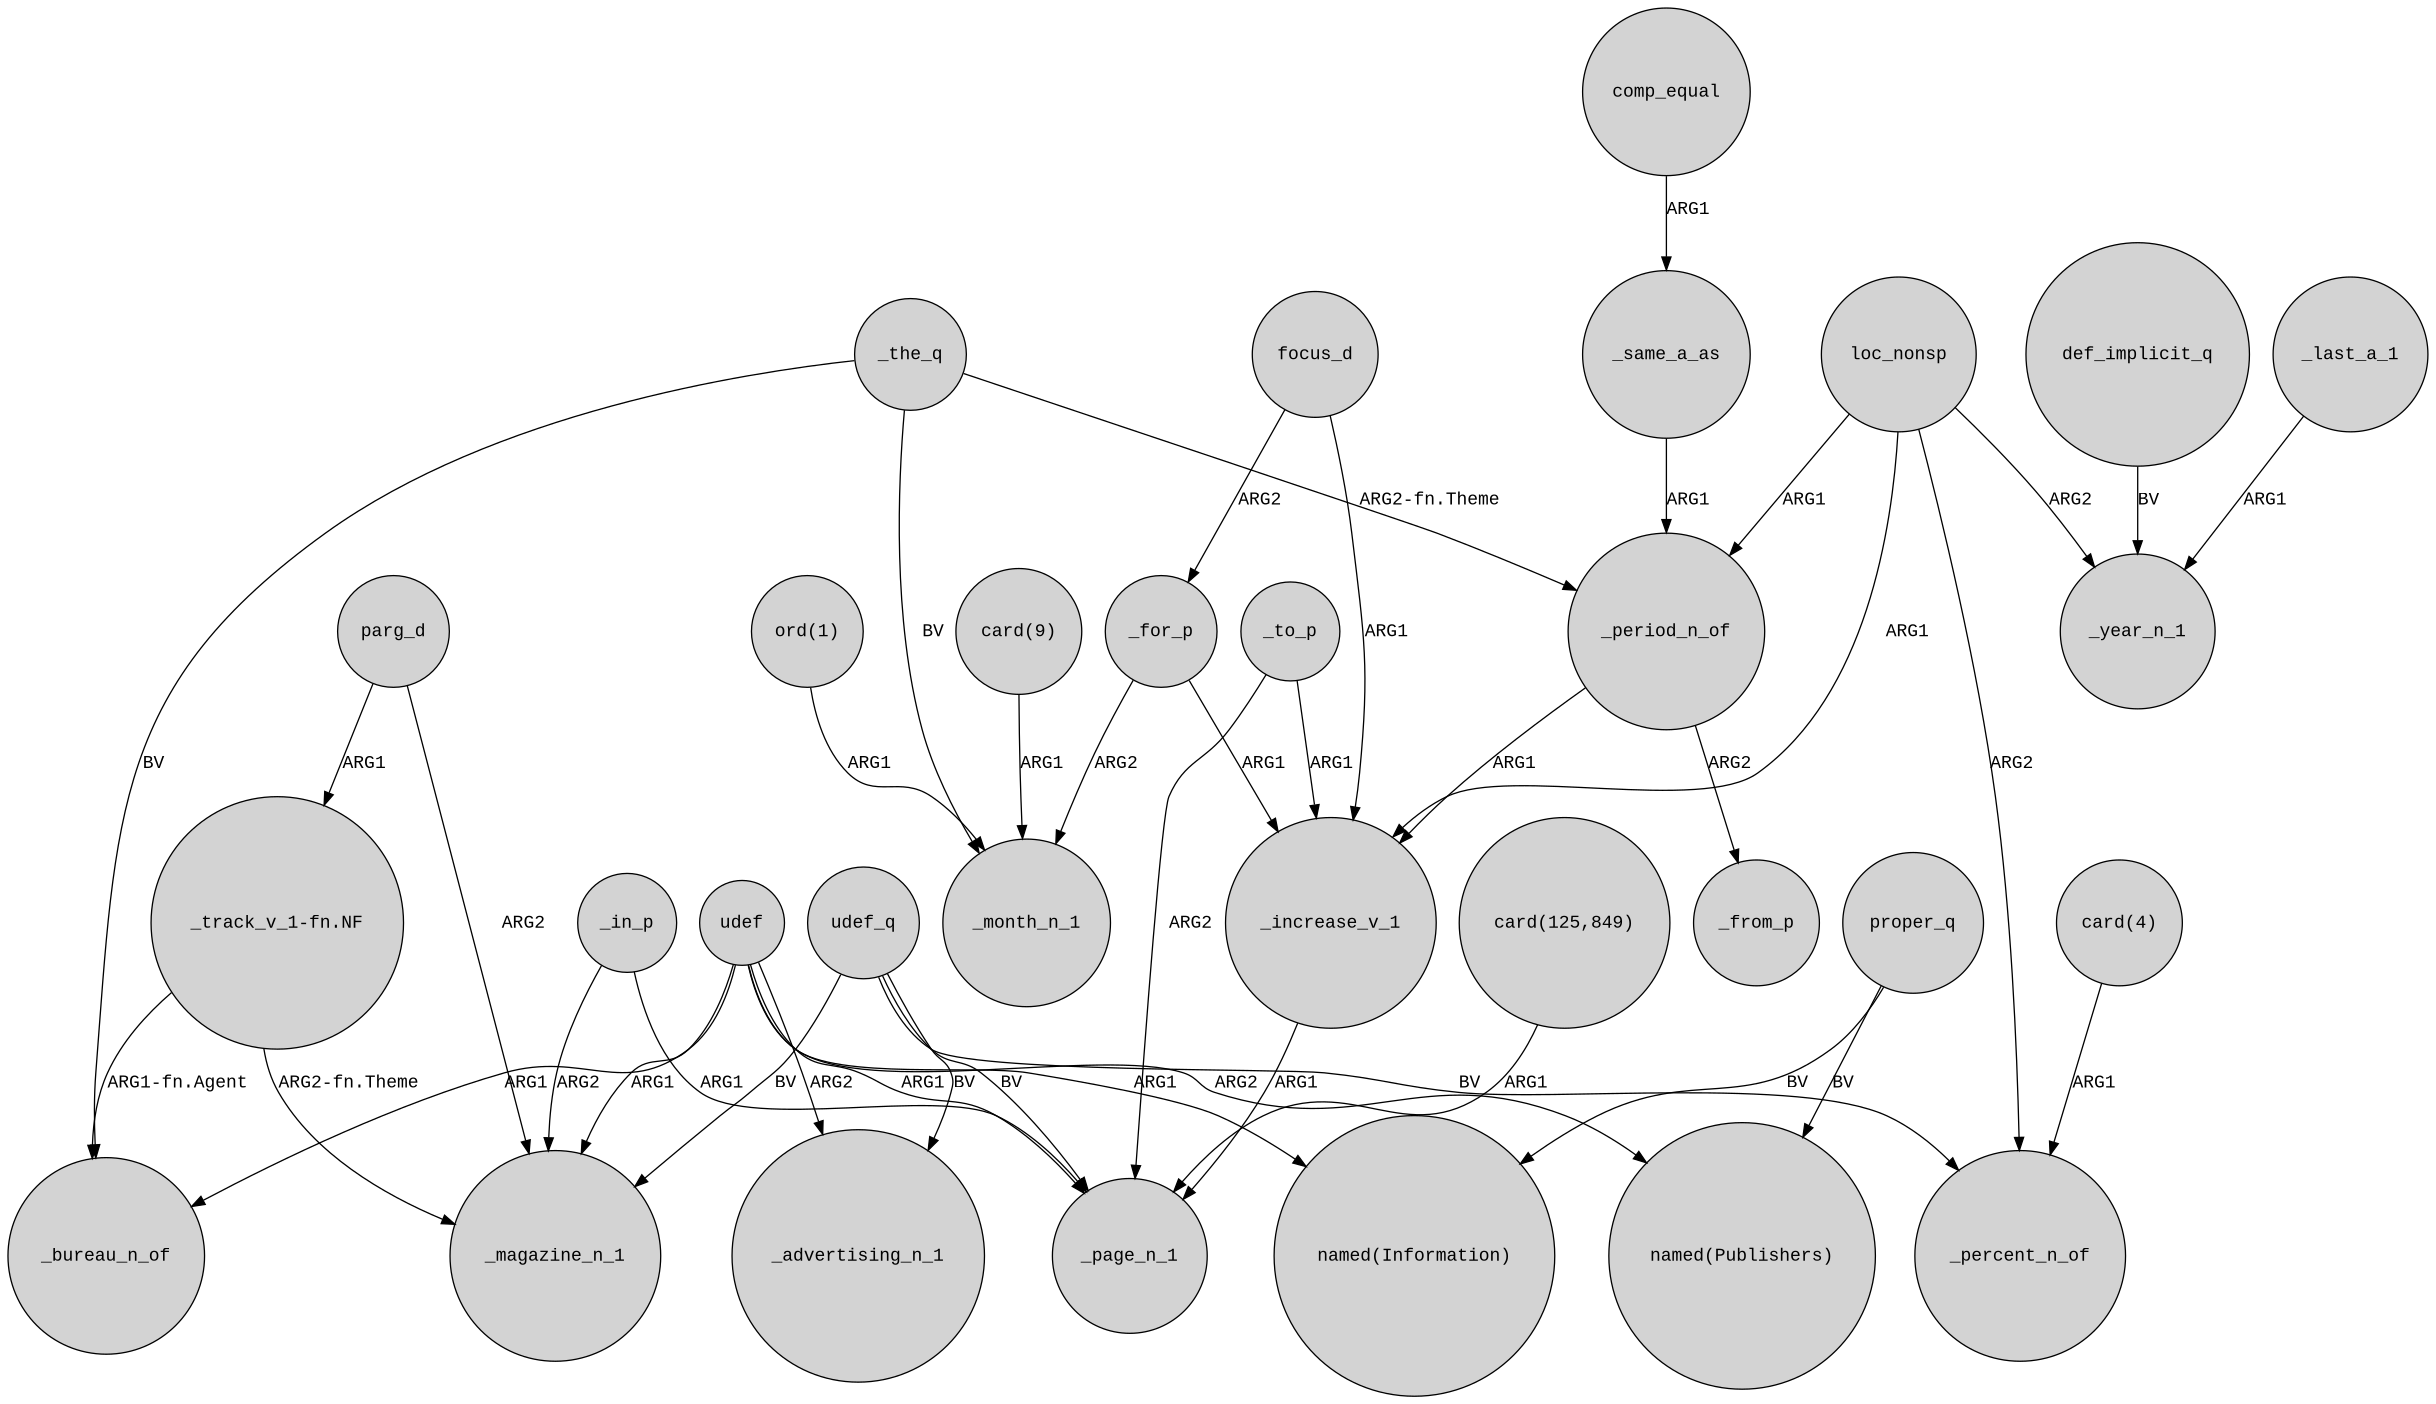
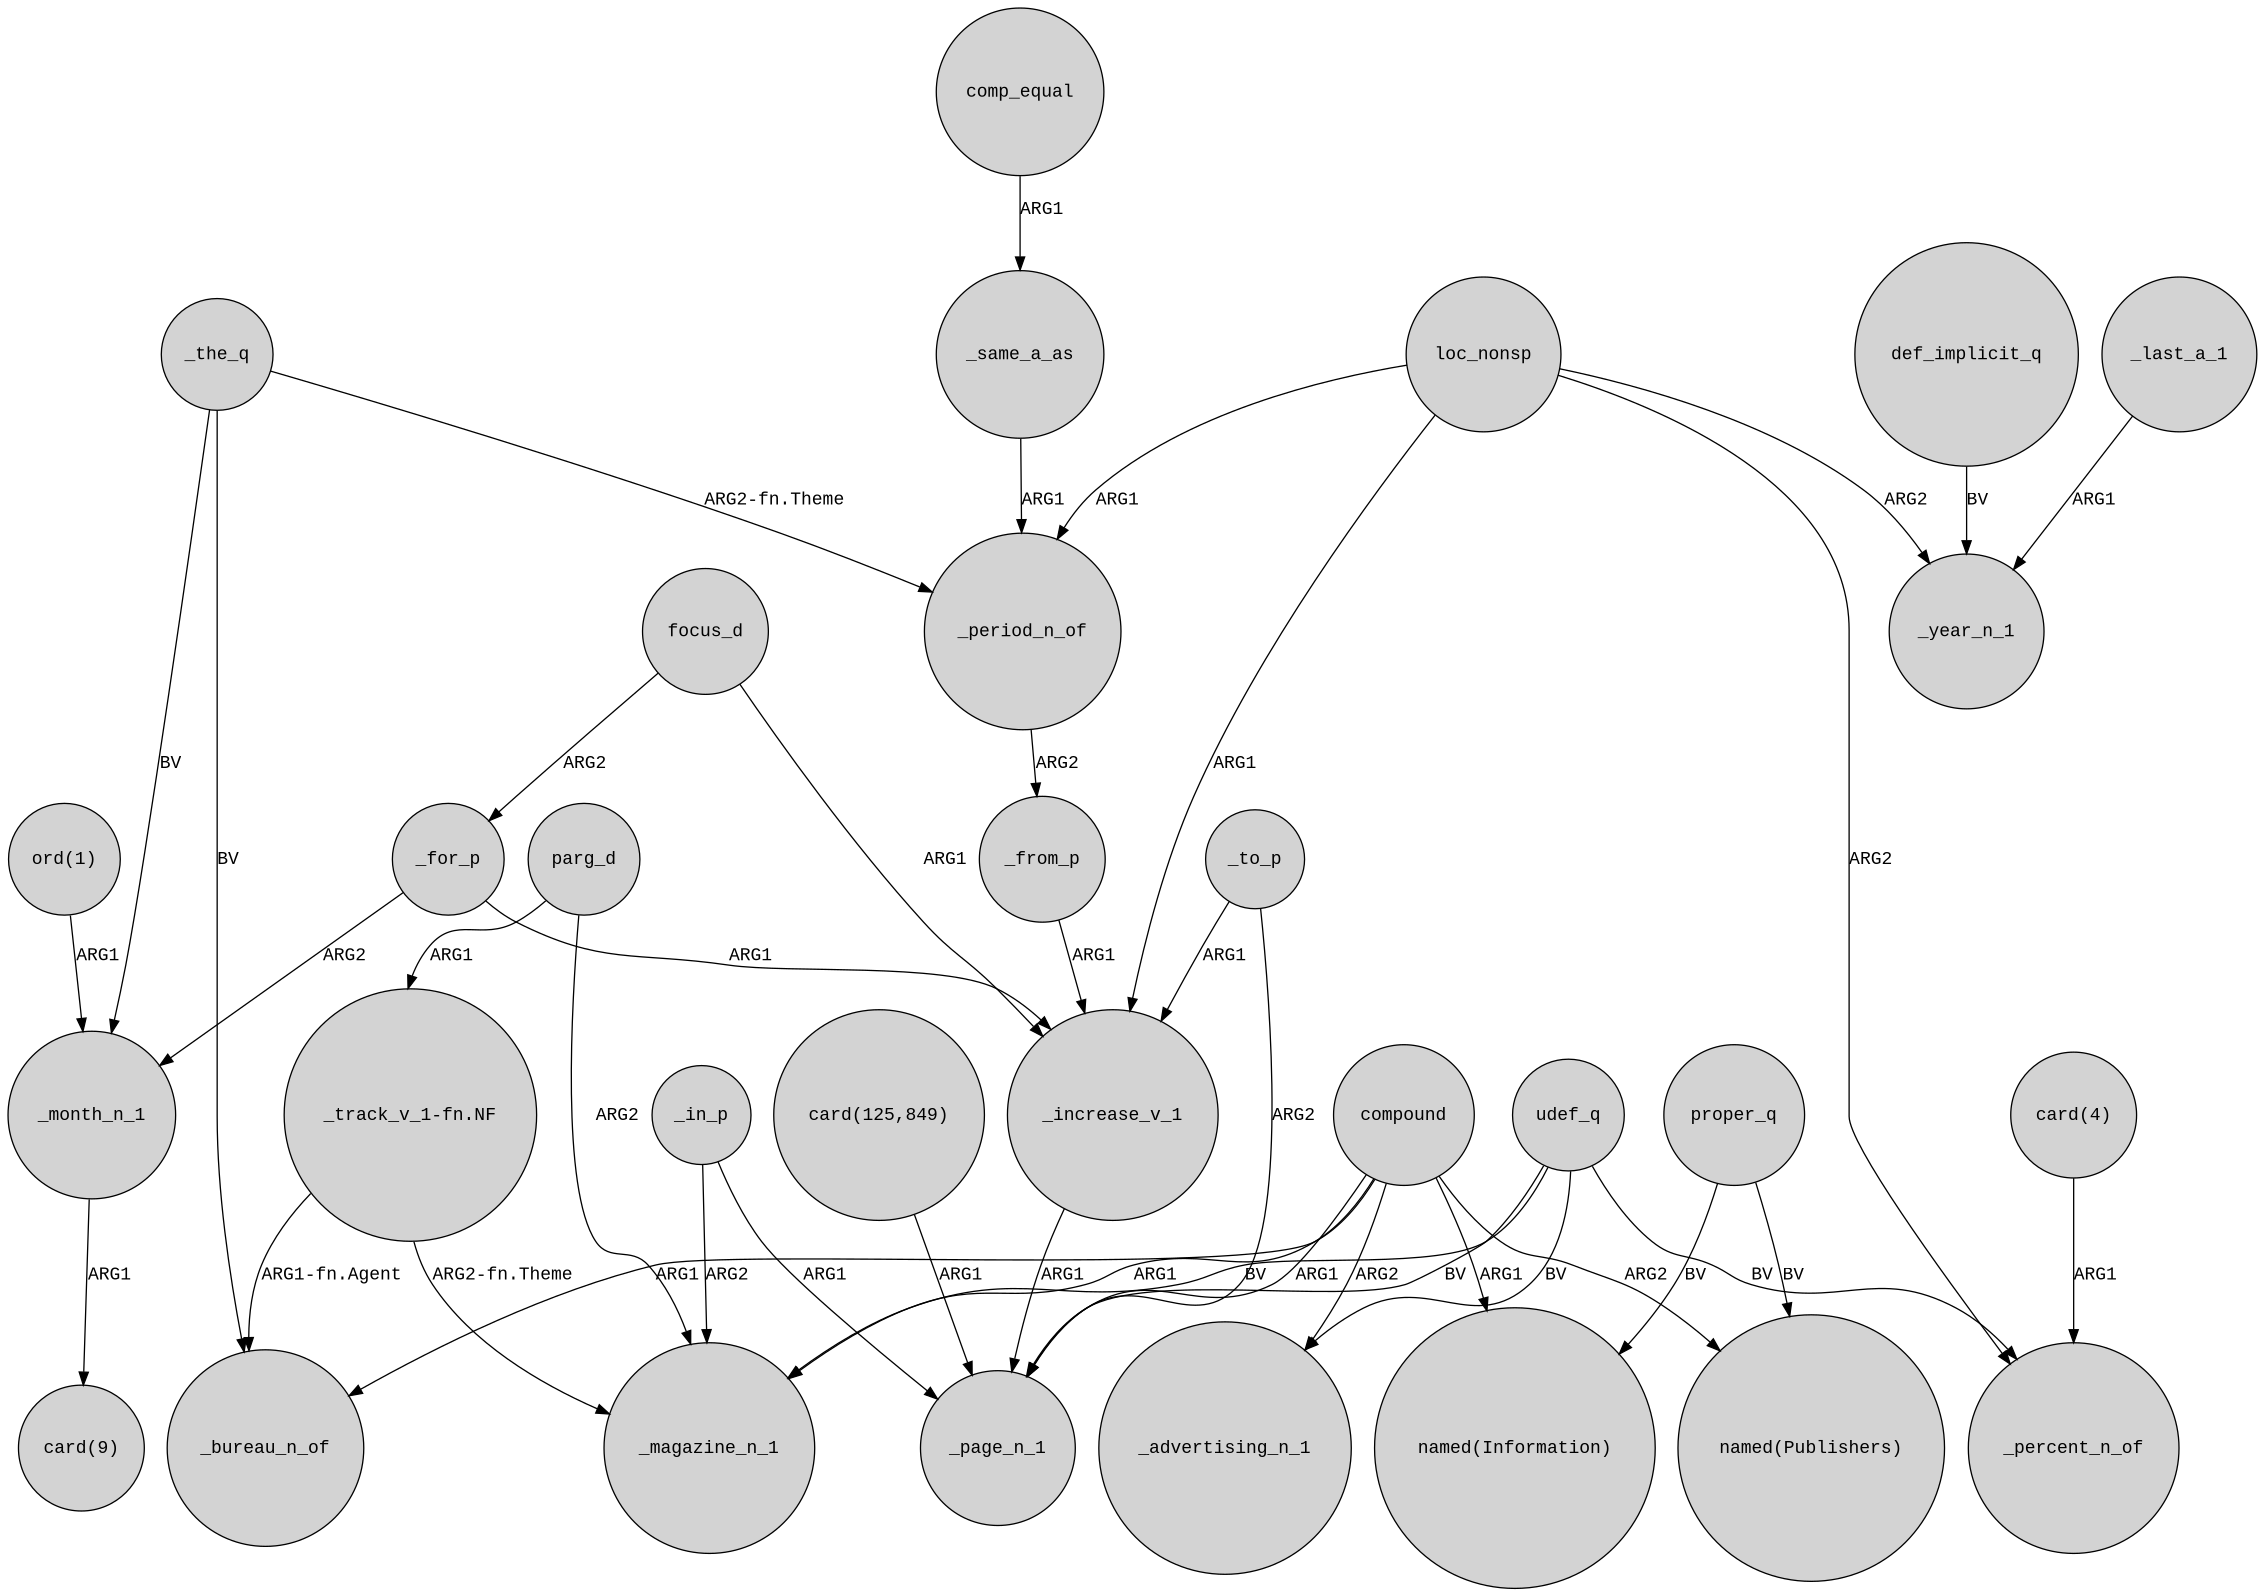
edge "_period_n_of" -> "_increase_v_1": now "_from_p" -> "_increase_v_1"
edge "card(9)" -> "_month_n_1": reversed
node "udef": label "udef" -> "compound"
